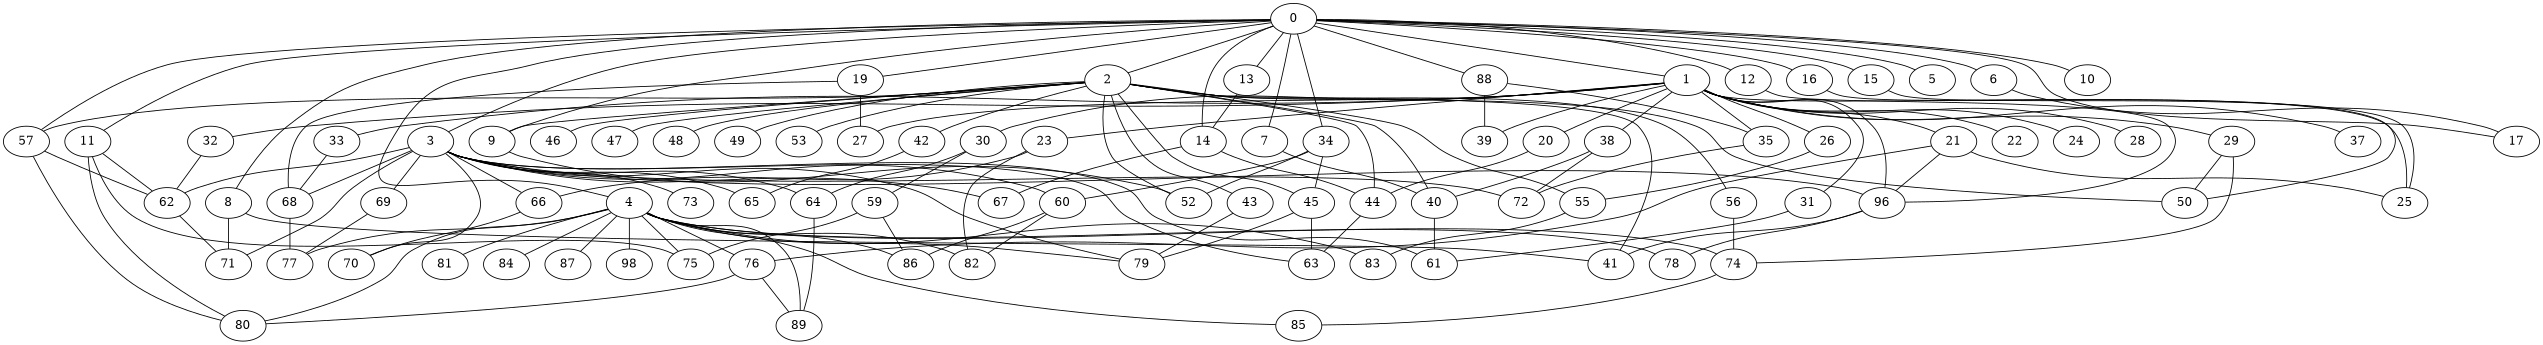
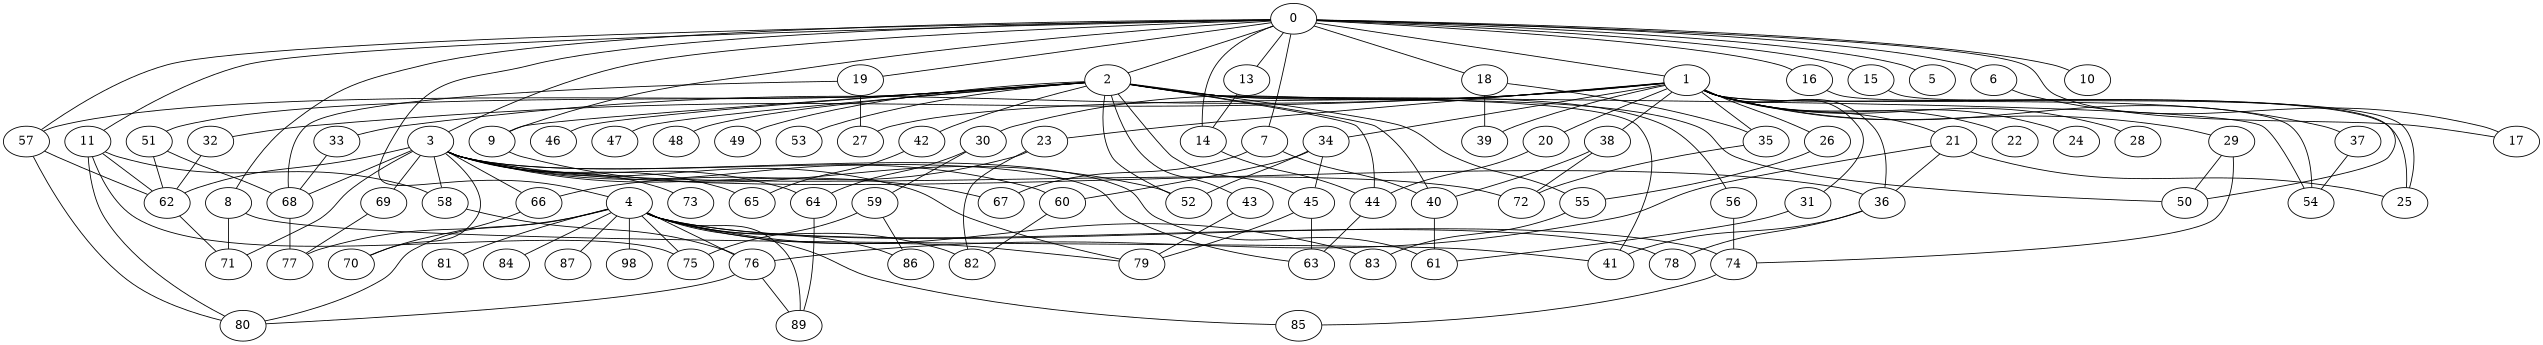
edge "0" -- "34": now "1" -- "34"
node "88": label "88" -> "18"
node "12": removed
node "51": added
edge "14" -- "67": now "7" -- "67"
node "58": added
node "96": label "96" -> "36"
node "54": added
edge "60" -- "86": removed
